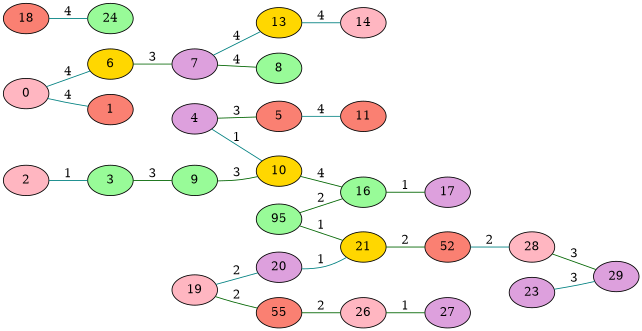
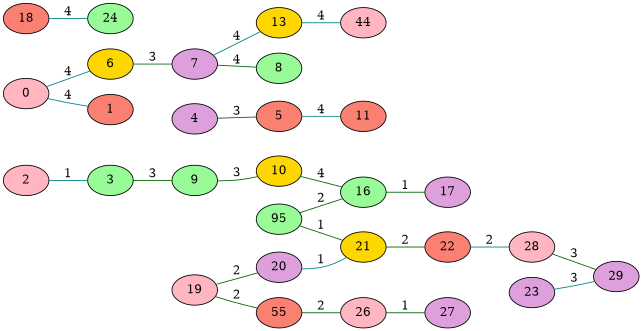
node "14": label "14" -> "44"
edge "4" -- "10": removed, label "1"
node "52": label "52" -> "22"
edge "20" -- "19": color teal -> darkgreen
